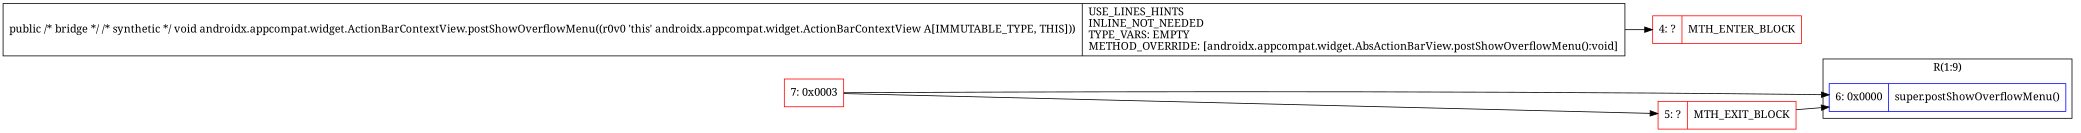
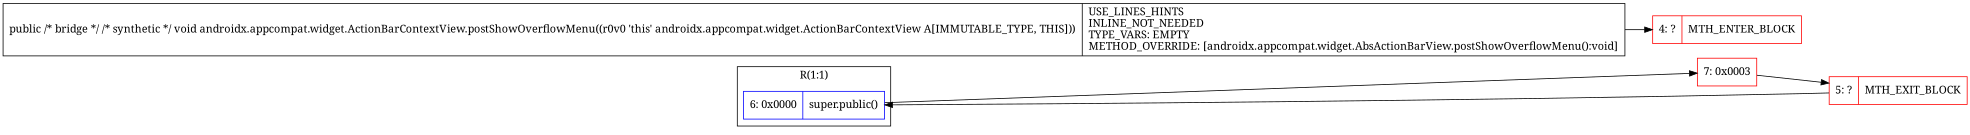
cluster "R(1:9)": label "R(1:9)" -> "R(1:1)"
edge "7: 0x0003" -> "6: 0x0000": reversed
node "6: 0x0000": text "super.postShowOverflowMenu()" -> "super.public()"
